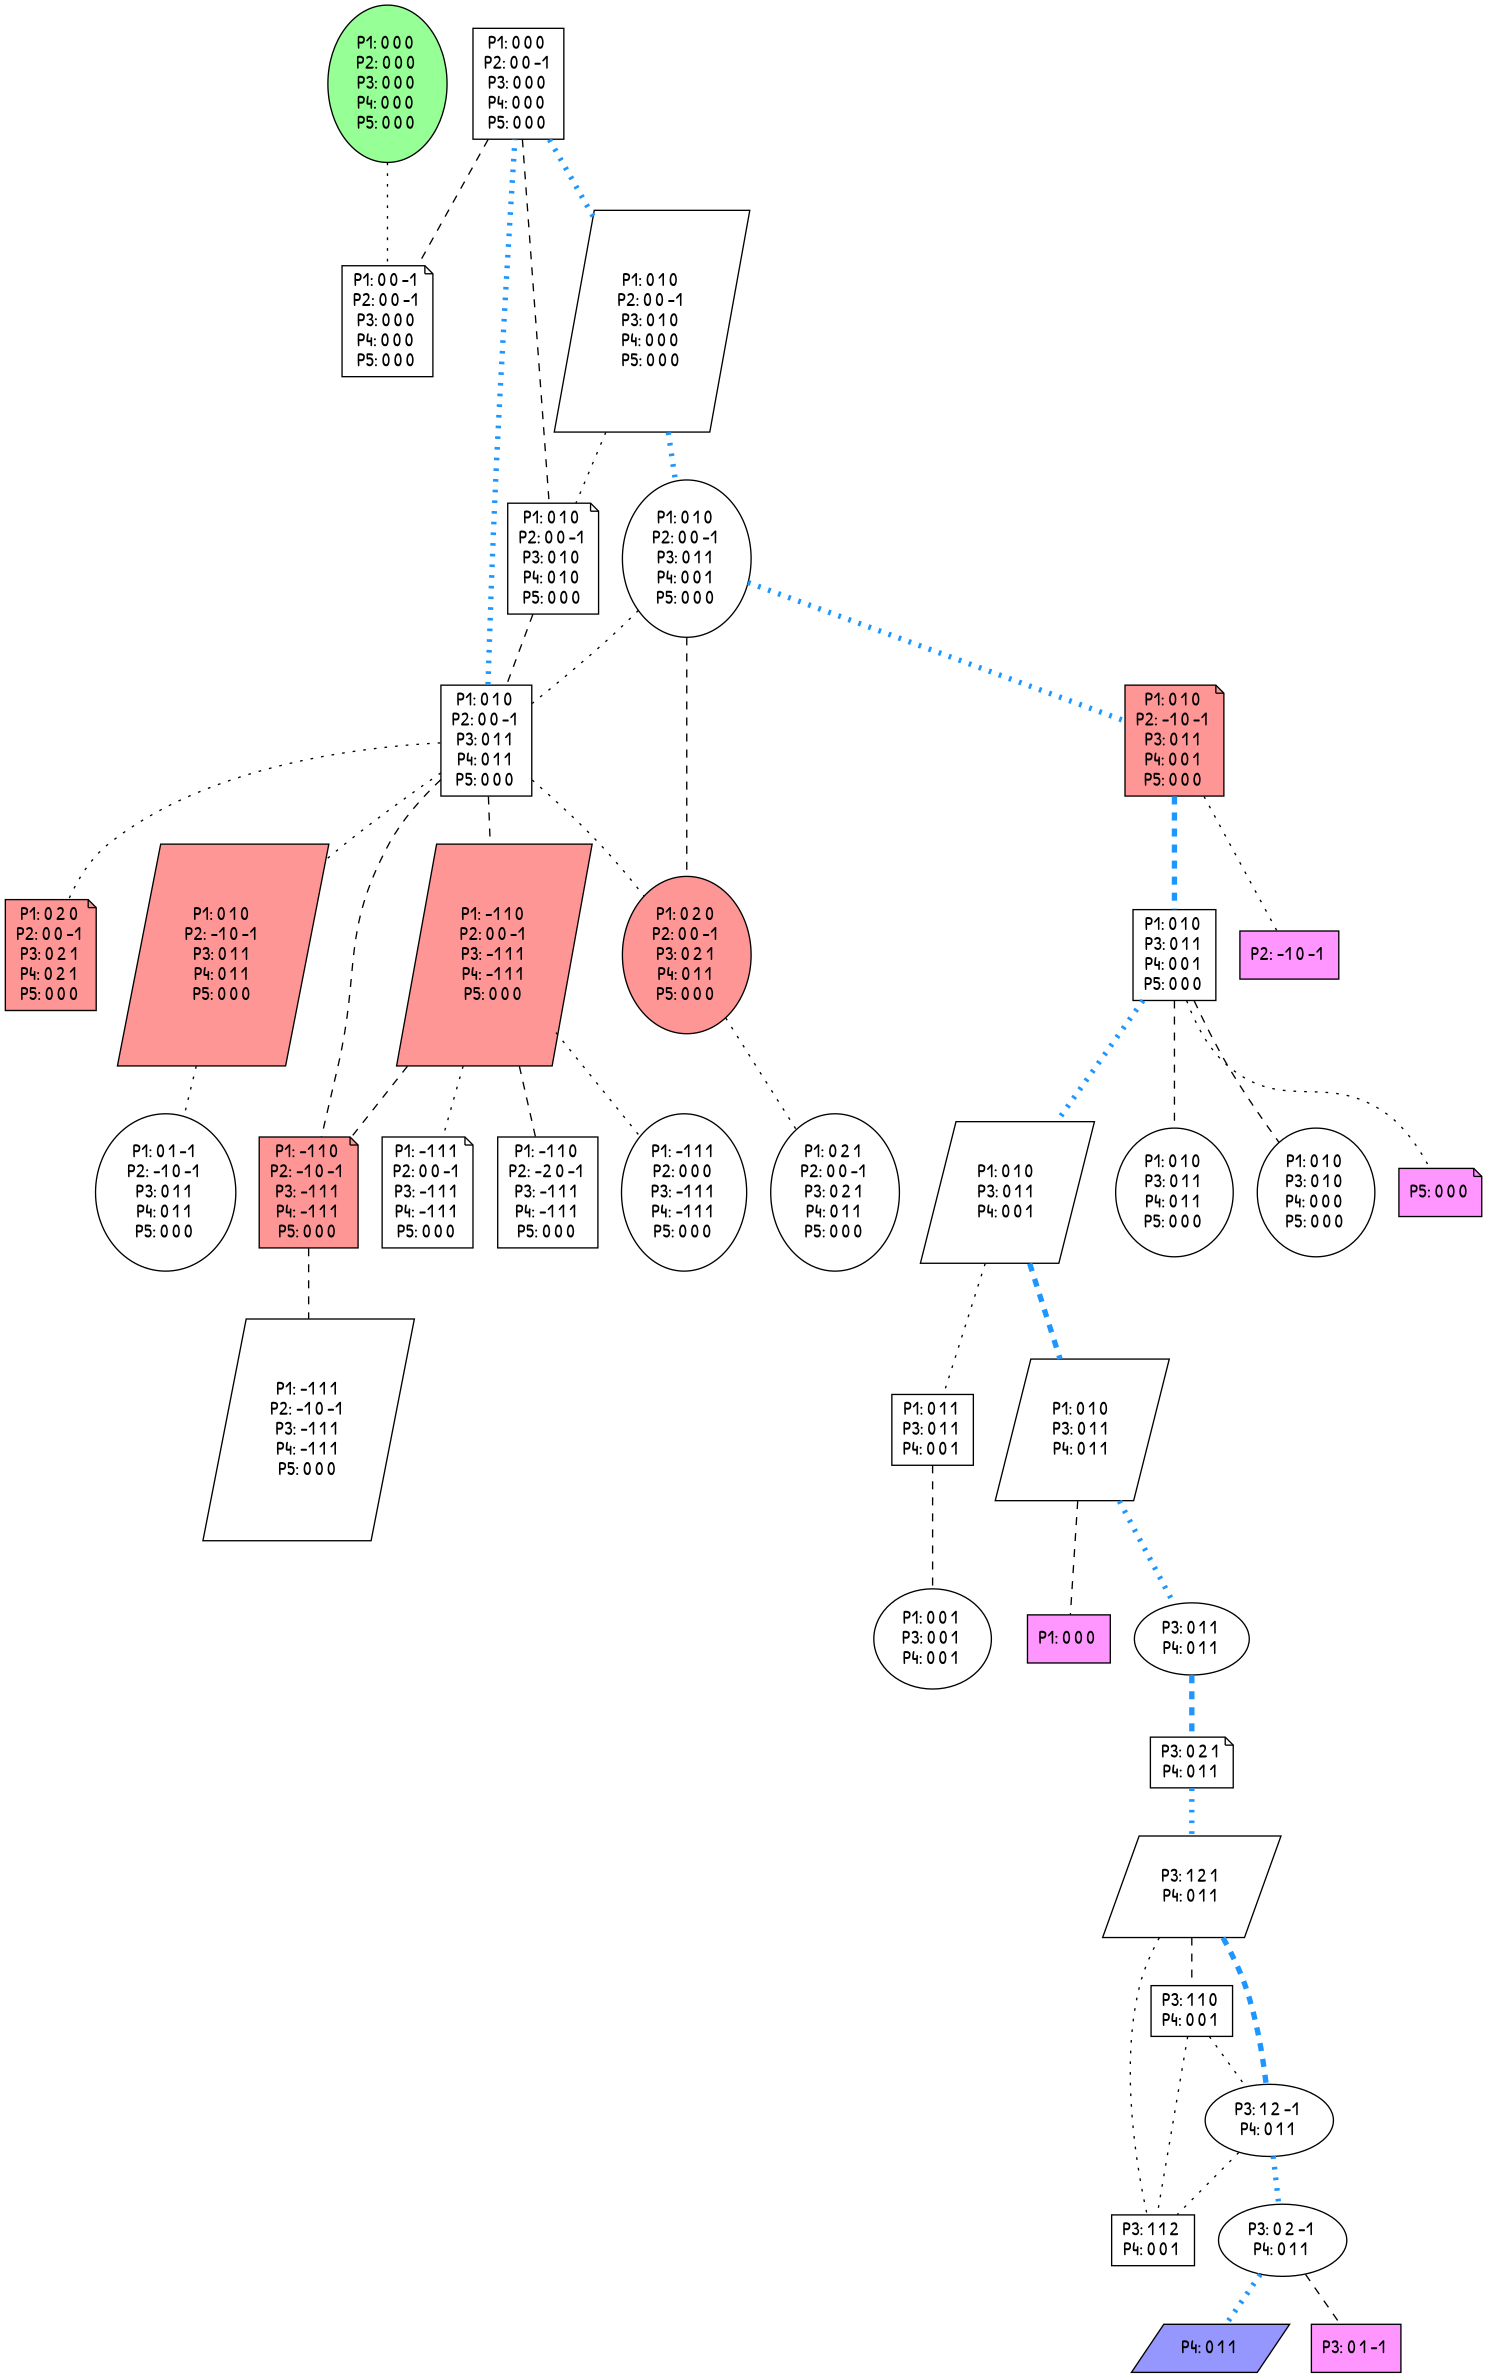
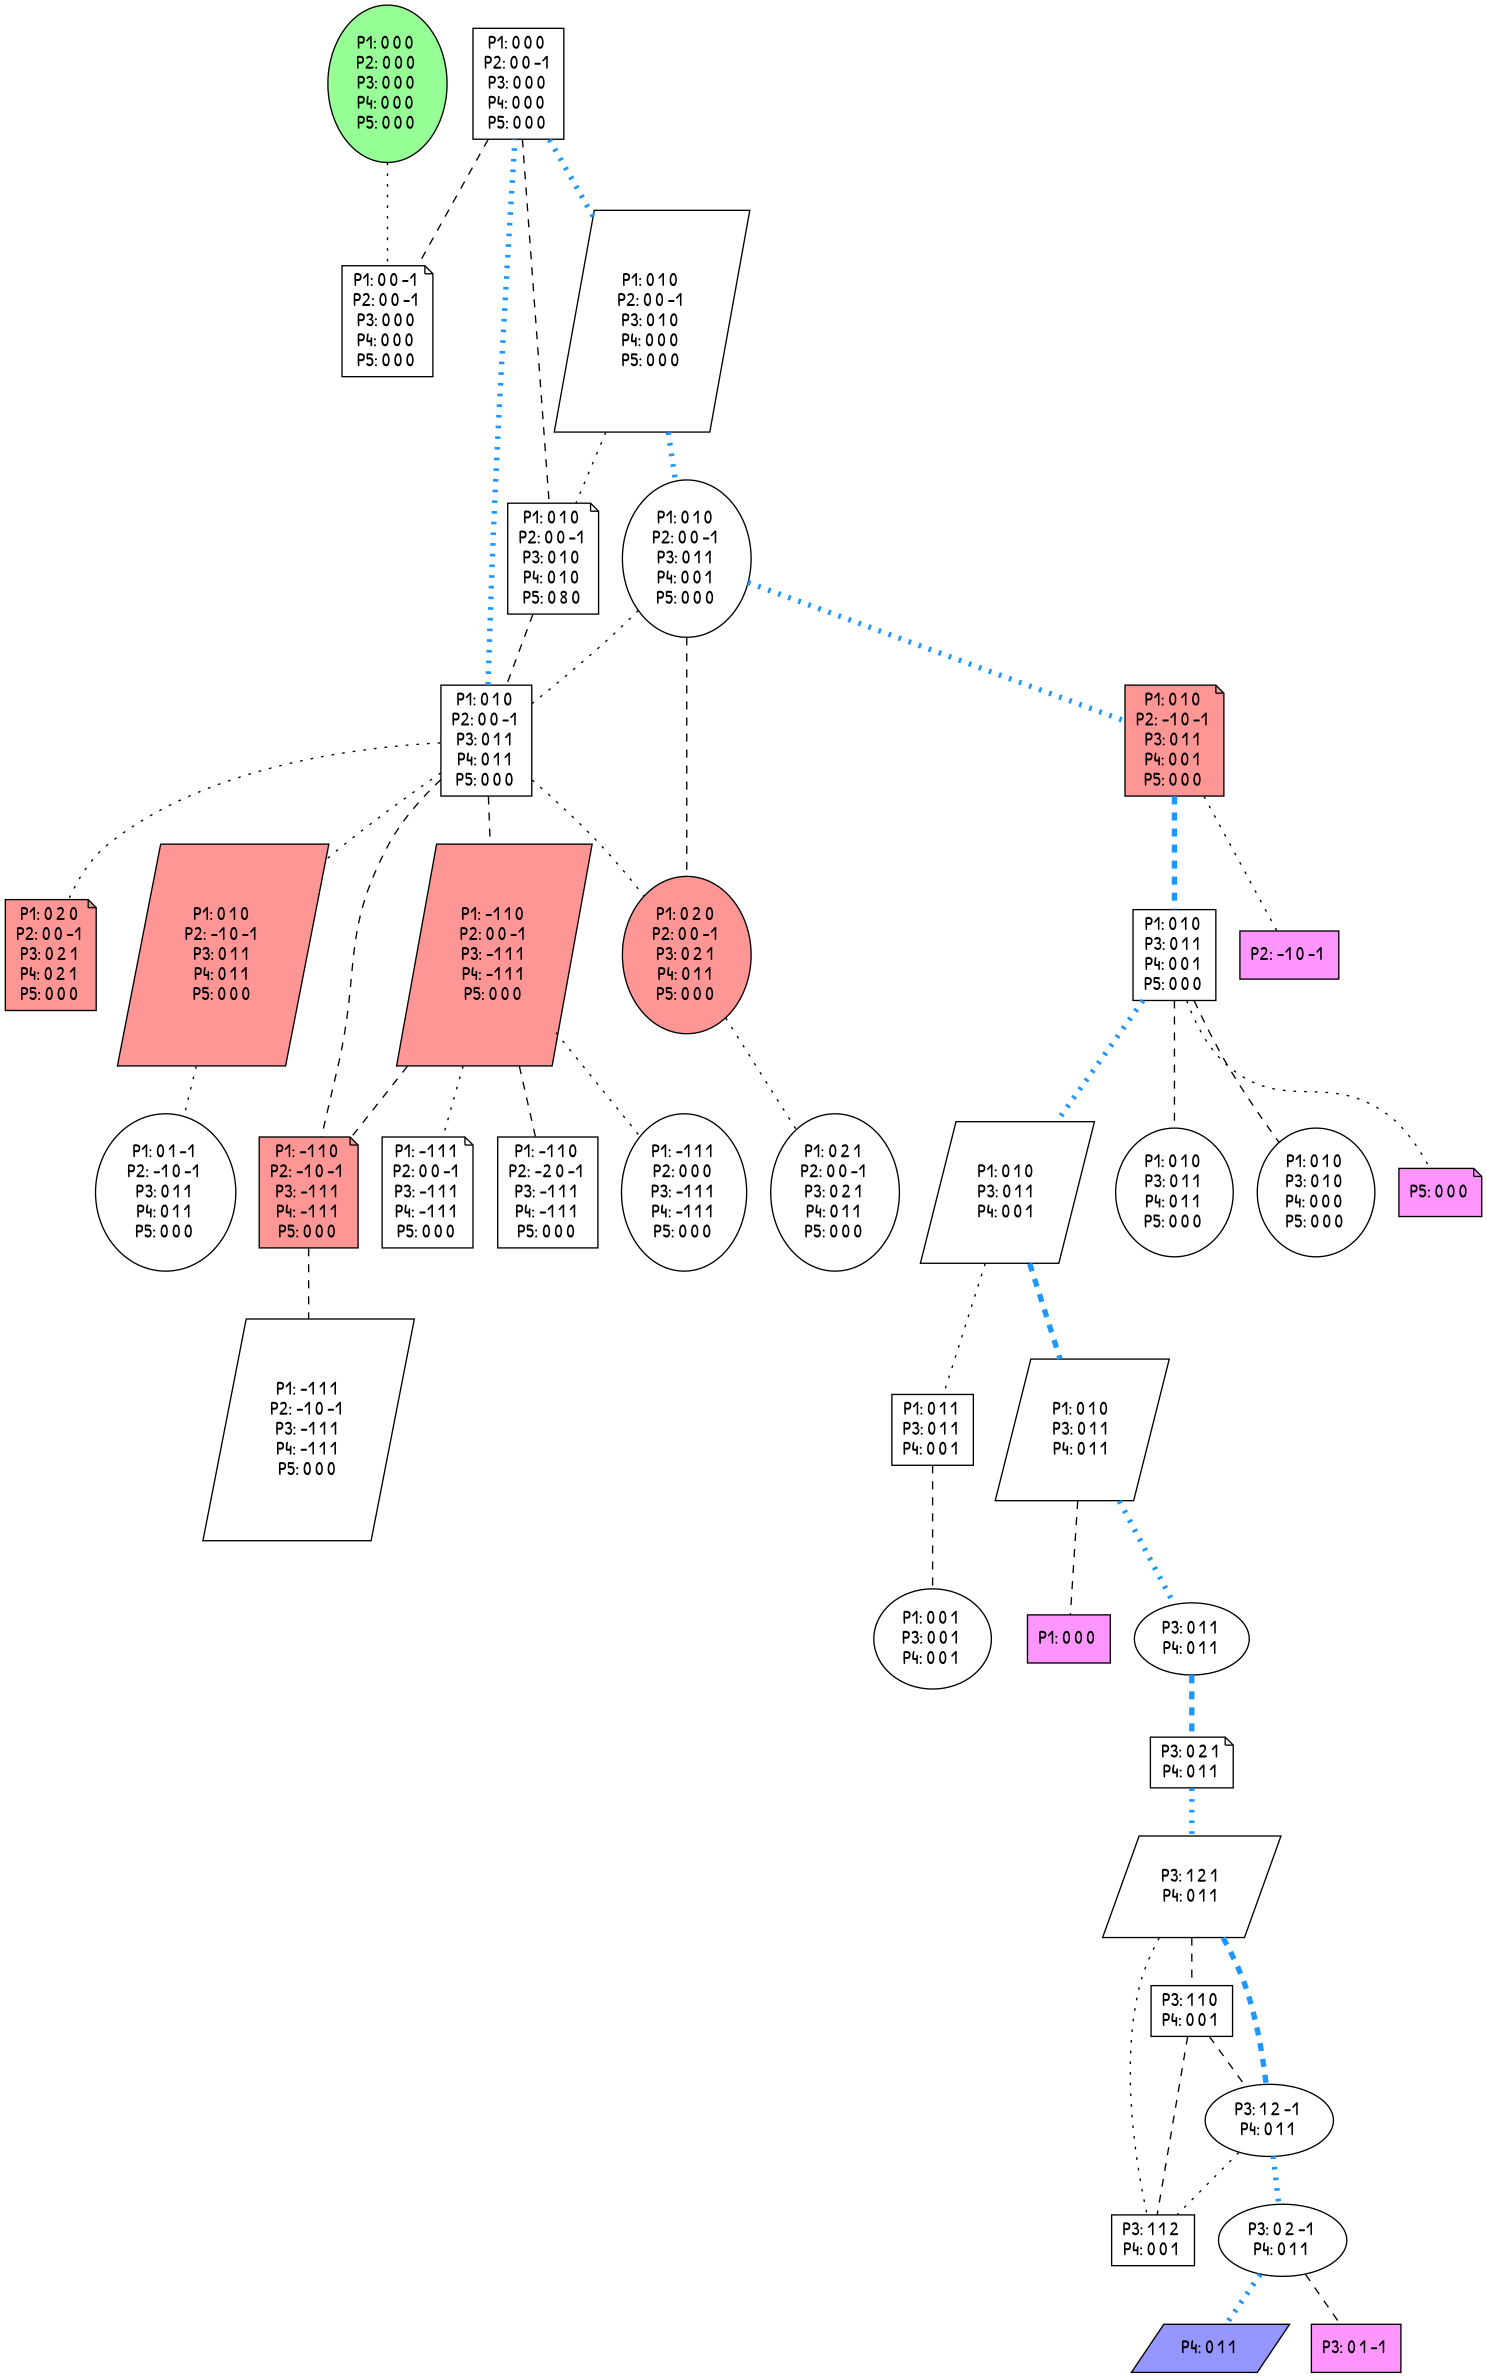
node "P1: 0 1 0 P2: 0 0 -1 P3: 0 1 0 P4: 0 1 0 P5: 0 0 0": label "P1: 0 1 0 P2: 0 0 -1 P3: 0 1 0 P4: 0 1 0 P5: 0 0 0" -> "P1: 0 1 0 P2: 0 0 -1 P3: 0 1 0 P4: 0 1 0 P5: 0 8 0"
edge "P3: 1 1 0 P4: 0 0 1" -- "P3: 1 2 -1 P4: 0 1 1": style dotted -> dashed
edge "P3: 1 1 0 P4: 0 0 1" -- "P3: 1 1 2 P4: 0 0 1": style dotted -> dashed
